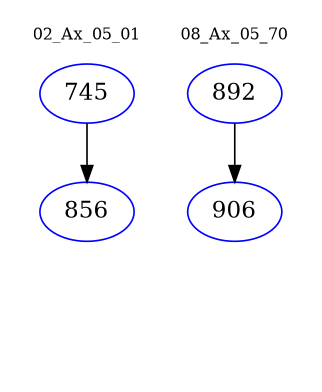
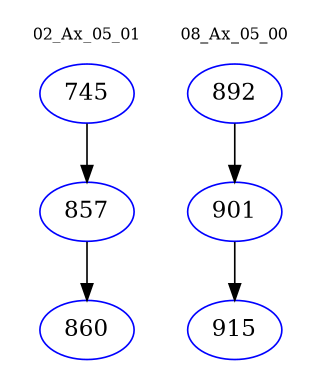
cluster "08_Ax_05_70": label "08_Ax_05_70" -> "08_Ax_05_00"
node "856": label "856" -> "857"
node "906": label "906" -> "901"
node "860": added
node "915": added
